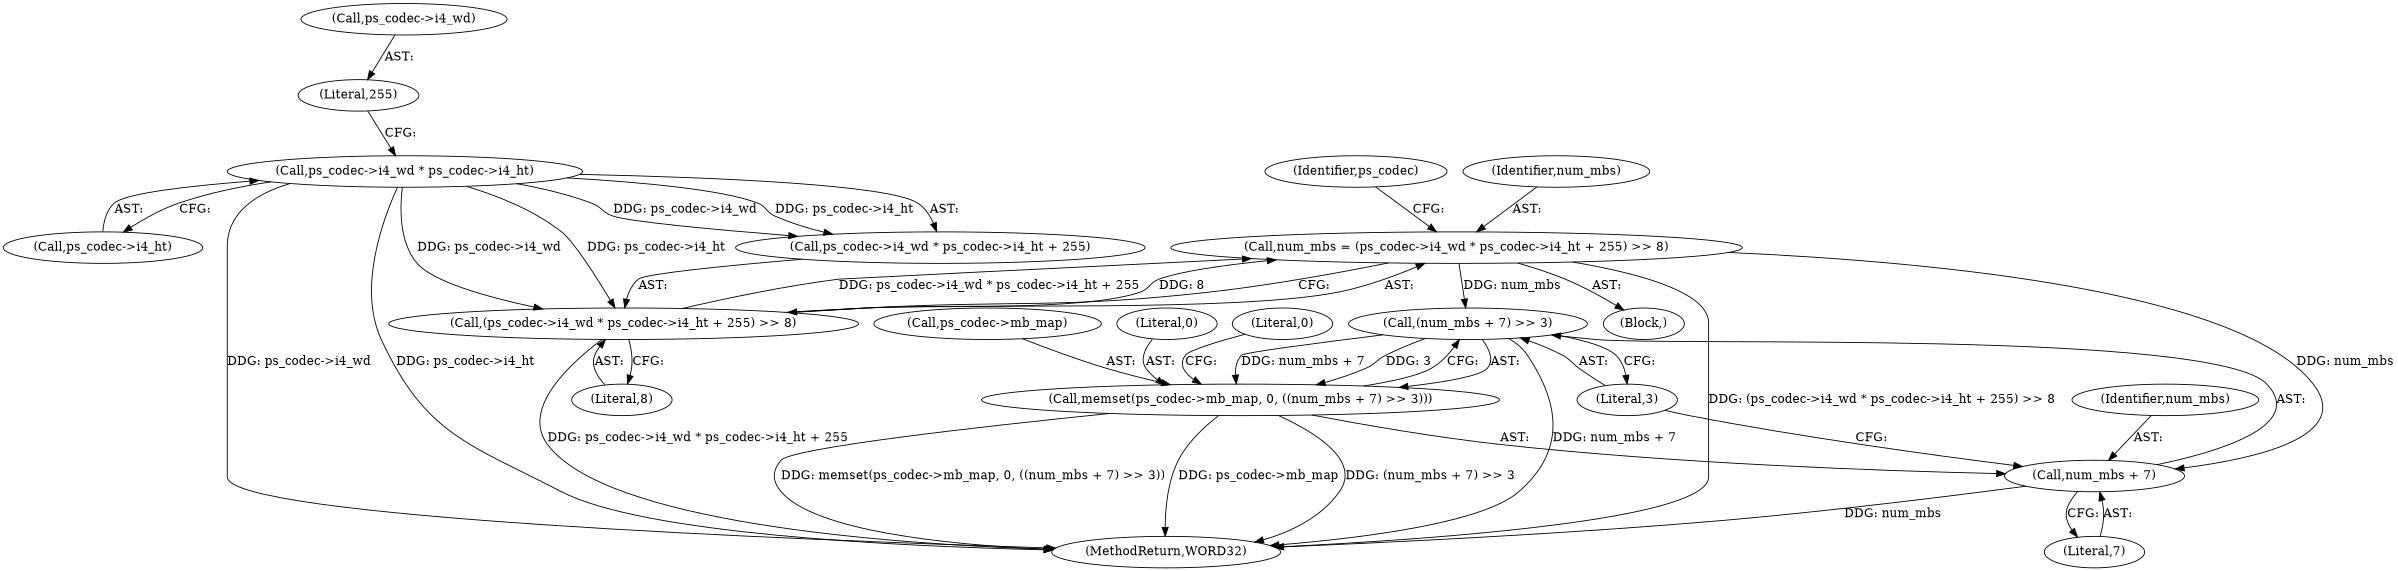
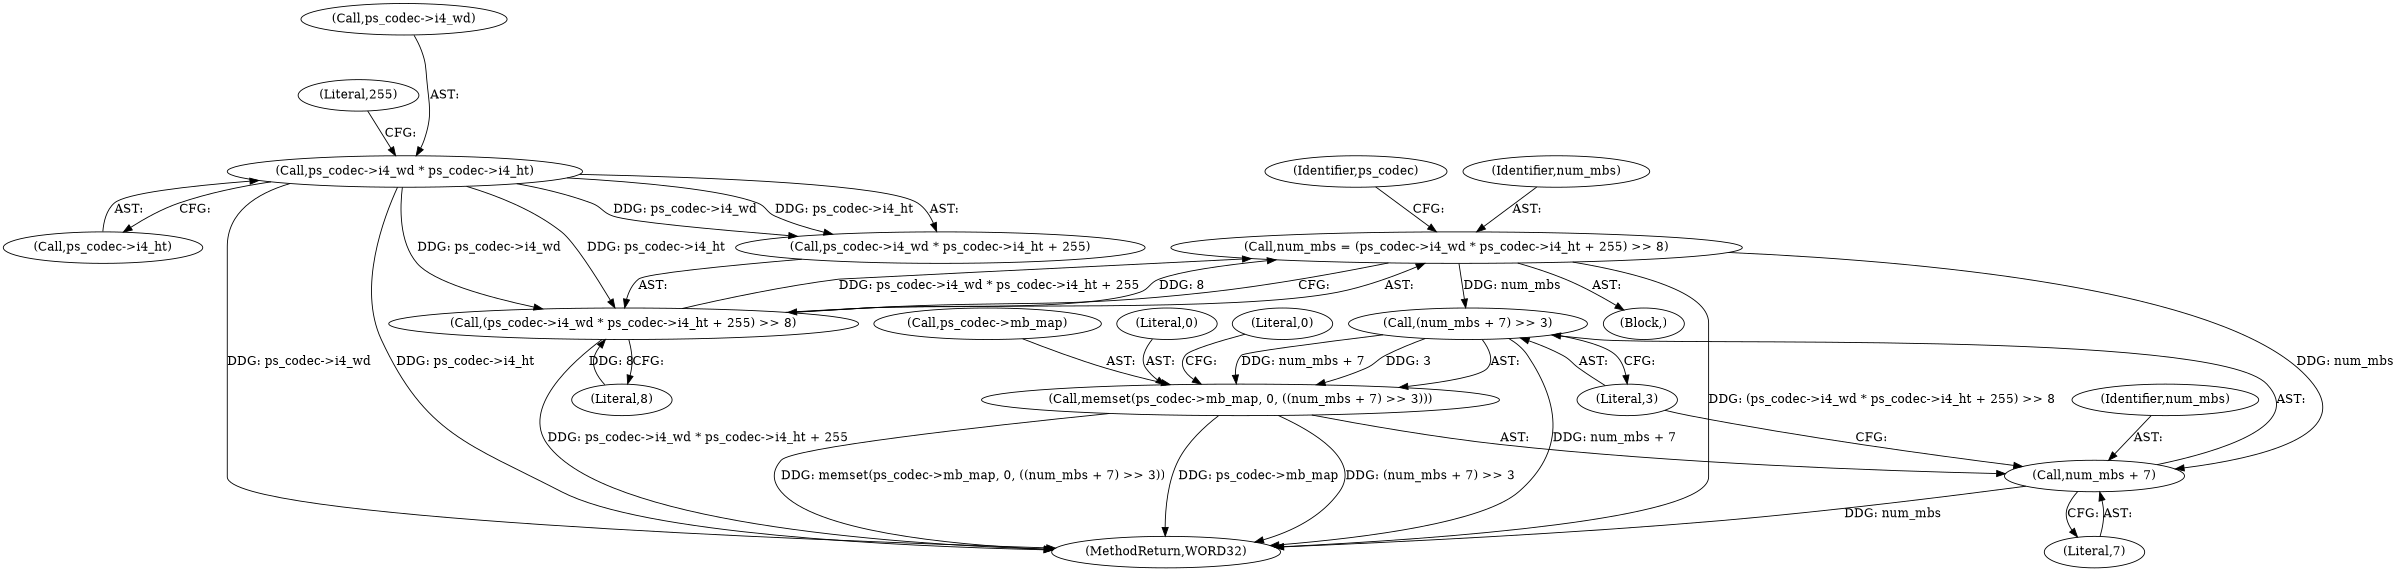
edge "(Call,ps_codec->i4_wd)" -> "(Literal,255)": now "(Call,ps_codec->i4_wd)" -> "(Call,ps_codec->i4_wd * ps_codec->i4_ht)"
edge "(Literal,8)" -> "(Call,(ps_codec->i4_wd * ps_codec->i4_ht + 255) >> 8)": label "AST: " -> "DDG: 8"
edge "(Call,memset(ps_codec->mb_map, 0, ((num_mbs + 7) >> 3)))" -> "(Call,(num_mbs + 7) >> 3)": removed, label "CFG:"
